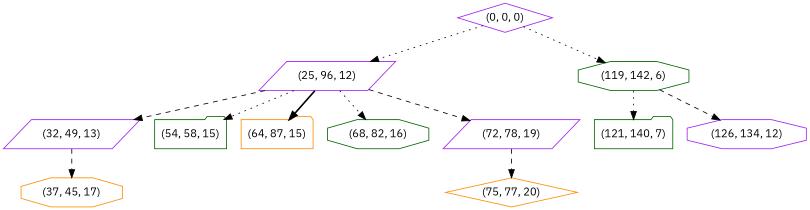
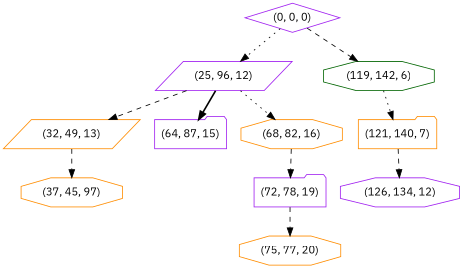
edge "(0, 0, 0)" -> "(119, 142, 6)": style dotted -> dashed
edge "(119, 142, 6)" -> "(126, 134, 12)": now "(121, 140, 7)" -> "(126, 134, 12)"
edge "(25, 96, 12)" -> "(72, 78, 19)": now "(68, 82, 16)" -> "(72, 78, 19)"
node "(32, 49, 13)": color purple -> darkorange
node "(54, 58, 15)": removed
node "(64, 87, 15)": color darkorange -> purple
node "(68, 82, 16)": color darkgreen -> darkorange
node "(72, 78, 19)": shape parallelogram -> folder
node "(121, 140, 7)": color darkgreen -> darkorange
node "(37, 45, 17)": label "(37, 45, 17)" -> "(37, 45, 97)"
node "(75, 77, 20)": shape diamond -> octagon
